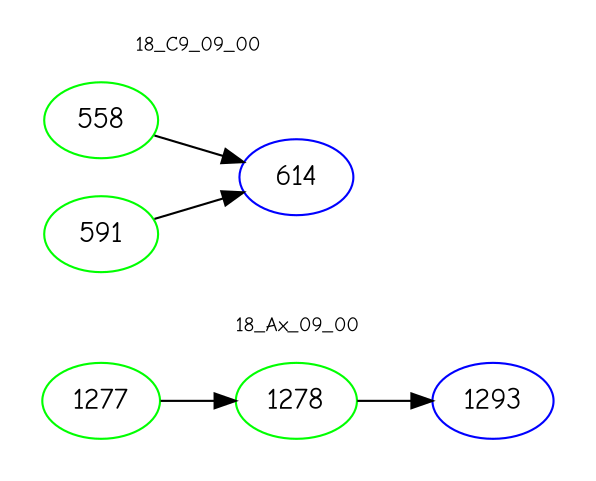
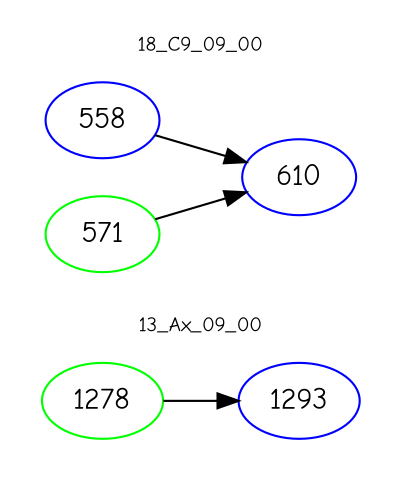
node "558": color green -> blue
node "614": label "614" -> "610"
node "591": label "591" -> "571"
cluster "18_Ax_09_00": label "18_Ax_09_00" -> "13_Ax_09_00"
node "1277": removed
